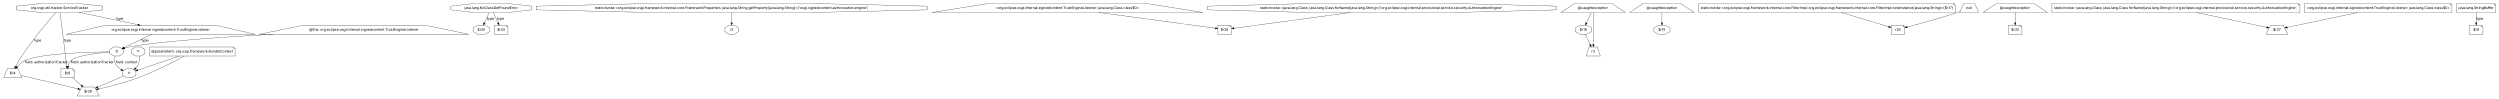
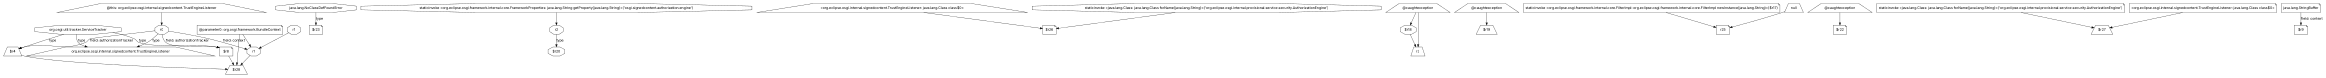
edge "java.lang.NoClassDefFoundError" -> "$r20": now "r2" -> "$r20"
edge "java.lang.StringBuffer" -> "$r9": label "type" -> "field: context"
node "$r19": shape octagon -> trapezium
edge "org.eclipse.osgi.internal.signedcontent.TrustEngineListener" -> "r0": reversed
